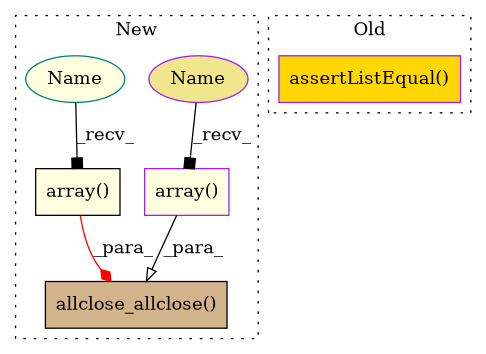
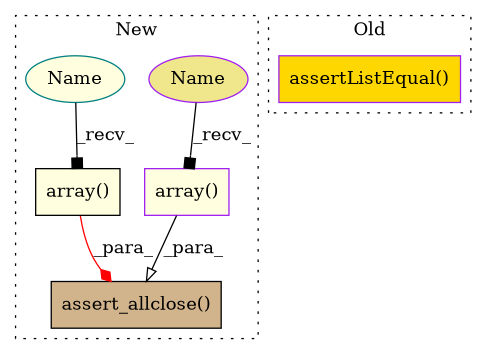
node "allclose_allclose()": label "allclose_allclose()" -> "assert_allclose()"
